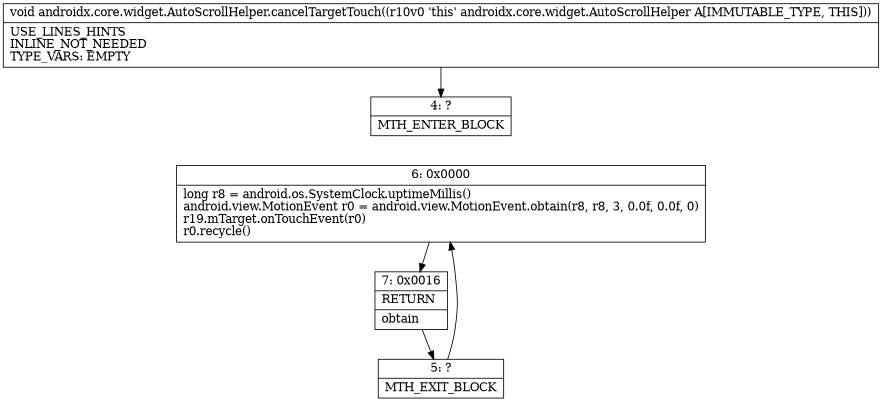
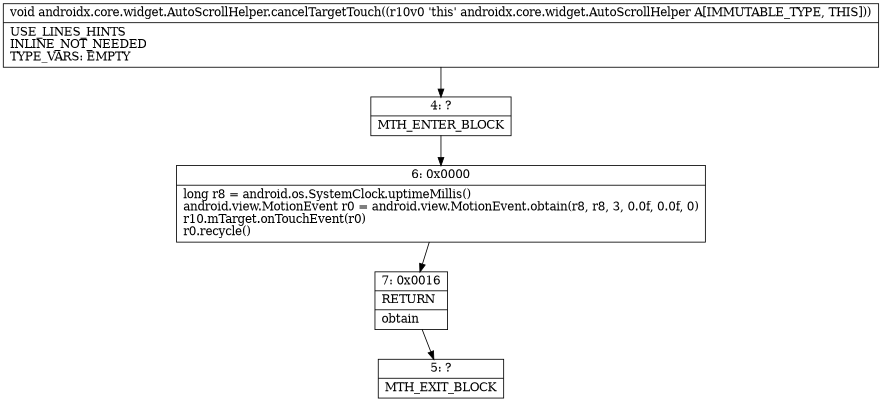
node "6: 0x0000": text "r19.mTarget.onTouchEvent(r0)" -> "r10.mTarget.onTouchEvent(r0)"
edge "5: ?" -> "6: 0x0000": now "4: ?" -> "6: 0x0000"
